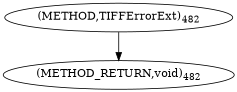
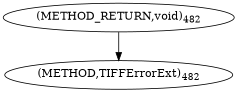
edge "(METHOD,TIFFErrorExt)" -> "(METHOD_RETURN,void)": reversed
